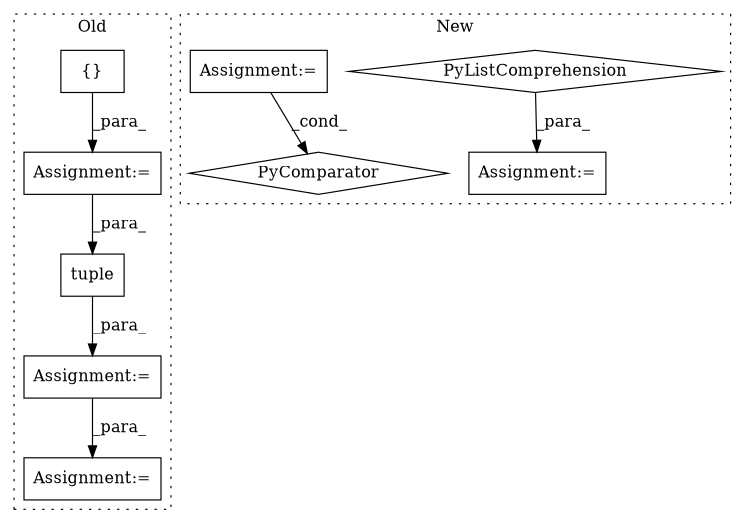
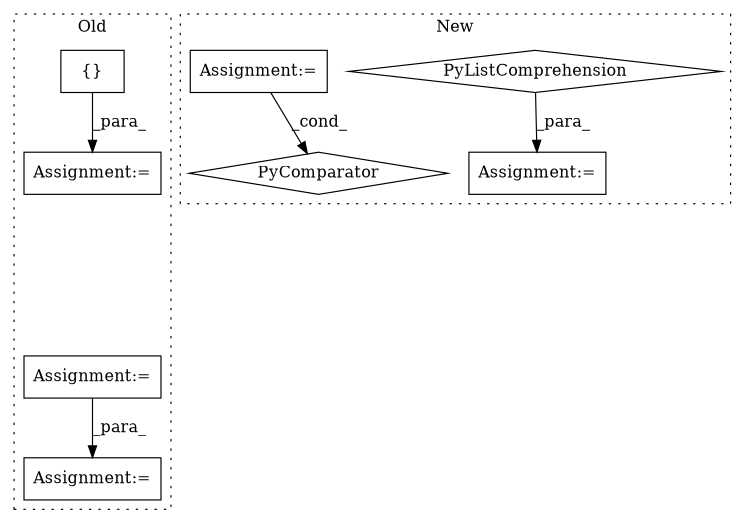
node "tuple": removed
